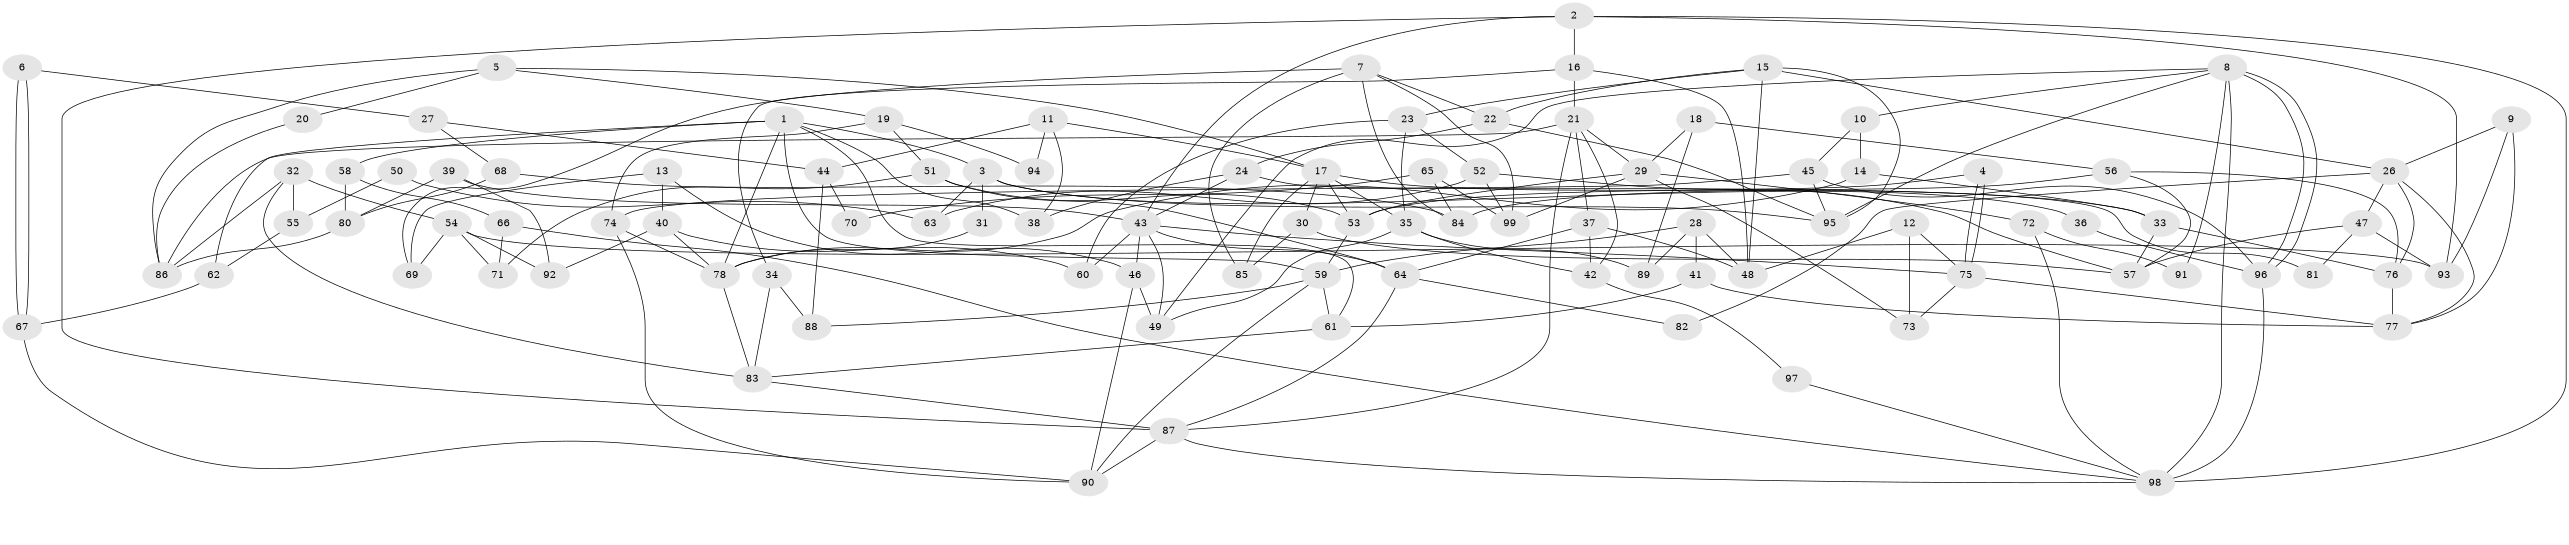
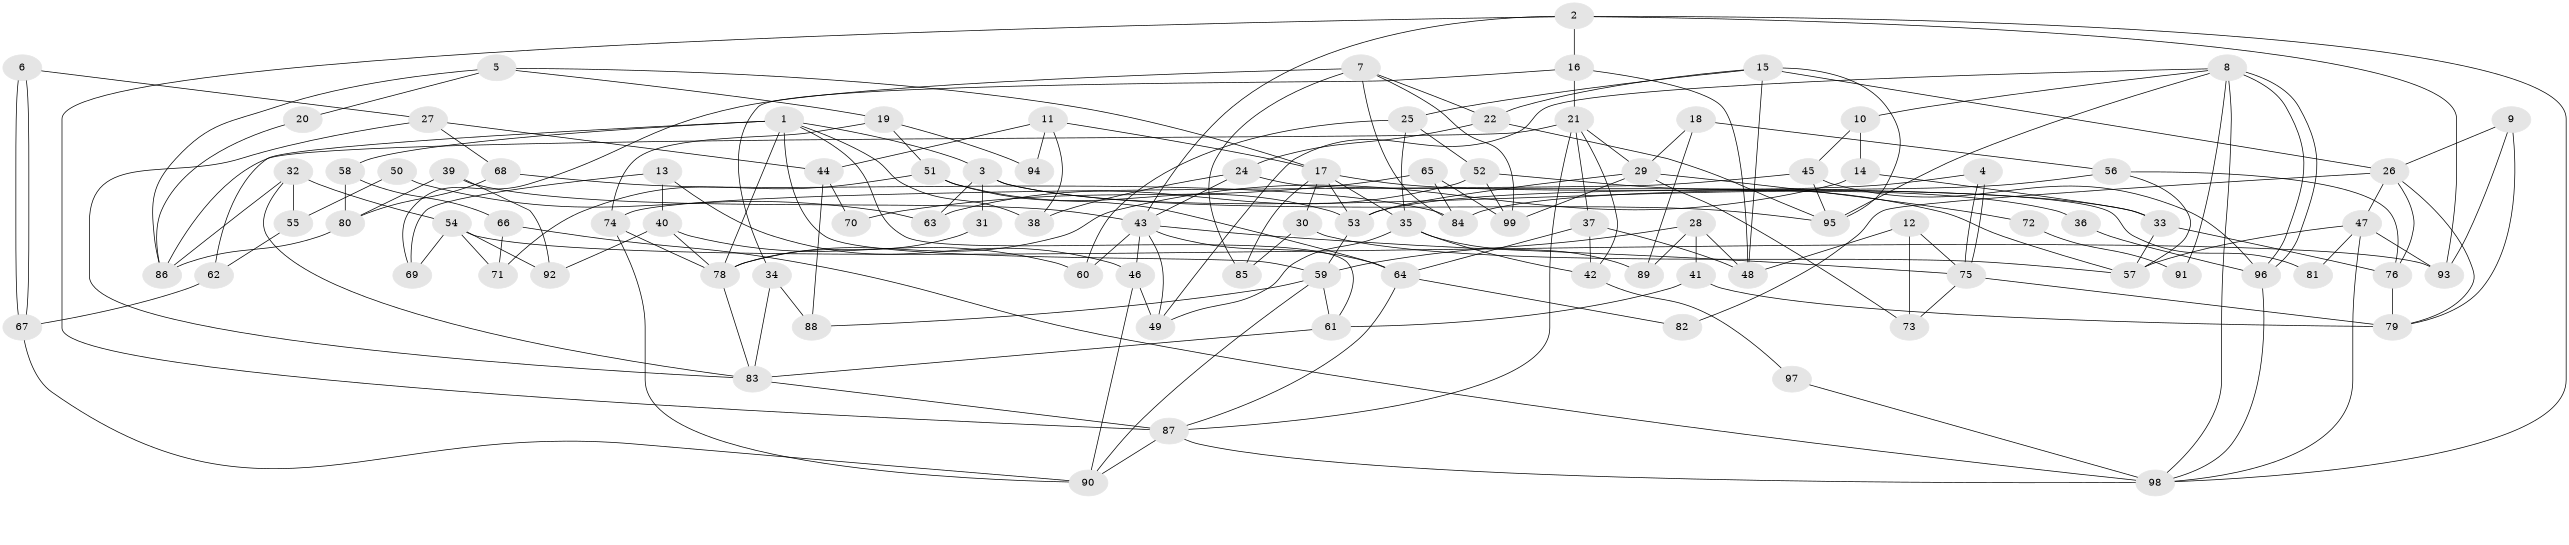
node "23": label "23" -> "25"
edge "27" -- "83": added
node "77": label "77" -> "79"
edge "72" -- "98": now "47" -- "98"
